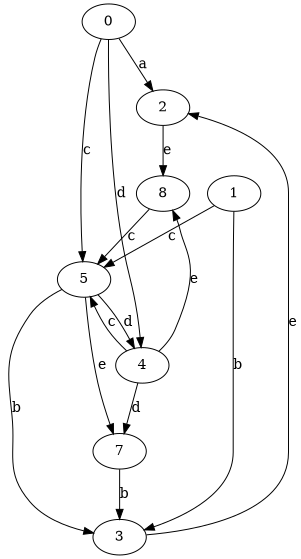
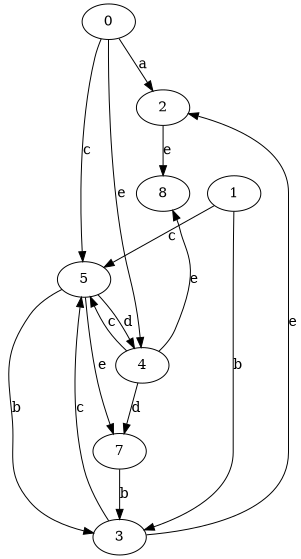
edge "0" -> "4": label "d" -> "e"
edge "8" -> "5": now "3" -> "5"
